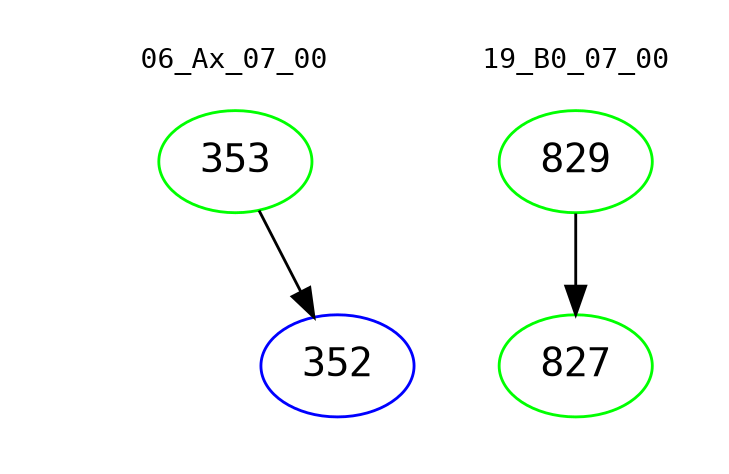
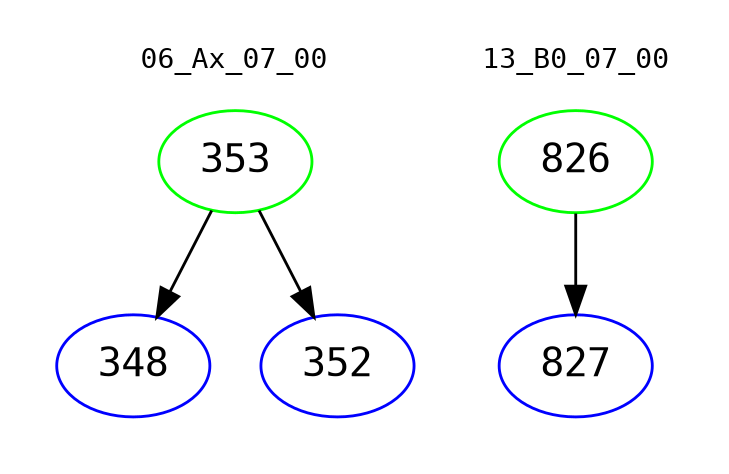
cluster "19_B0_07_00": label "19_B0_07_00" -> "13_B0_07_00"
node "829": label "829" -> "826"
node "348": added
node "827": color green -> blue
